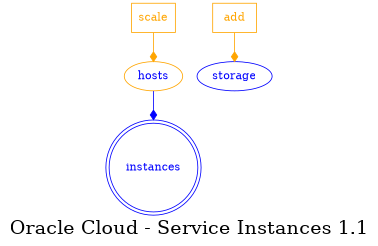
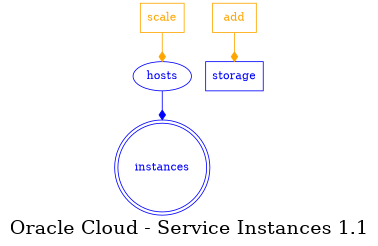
node "hosts": color orange -> blue
node "storage": shape ellipse -> box
